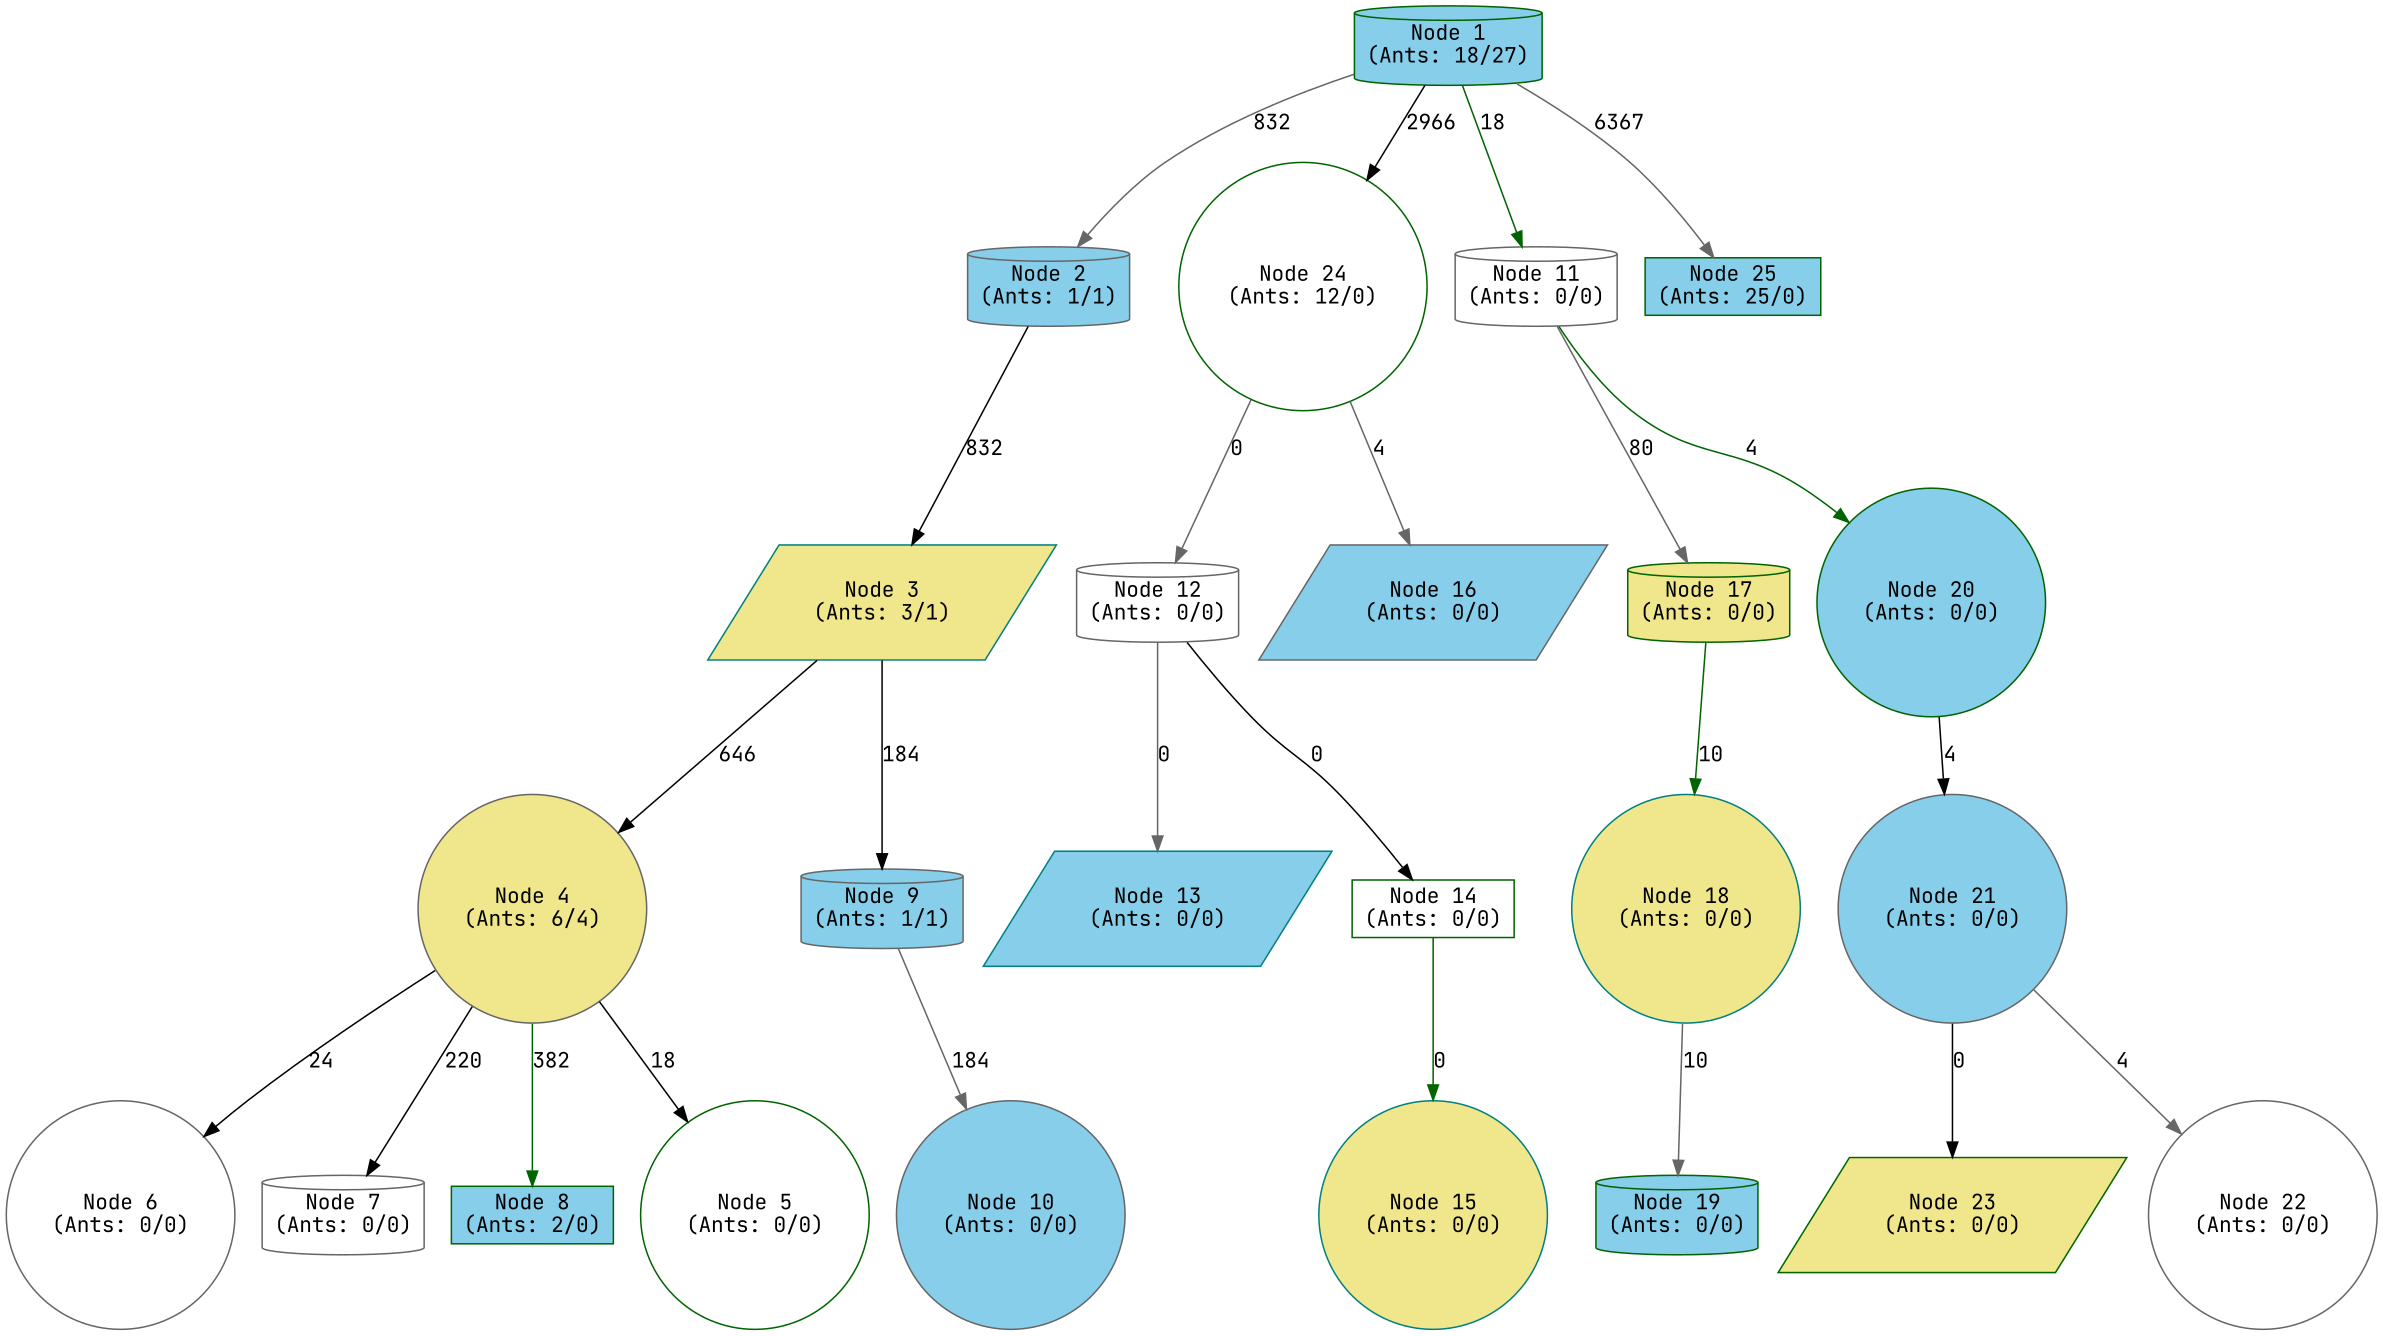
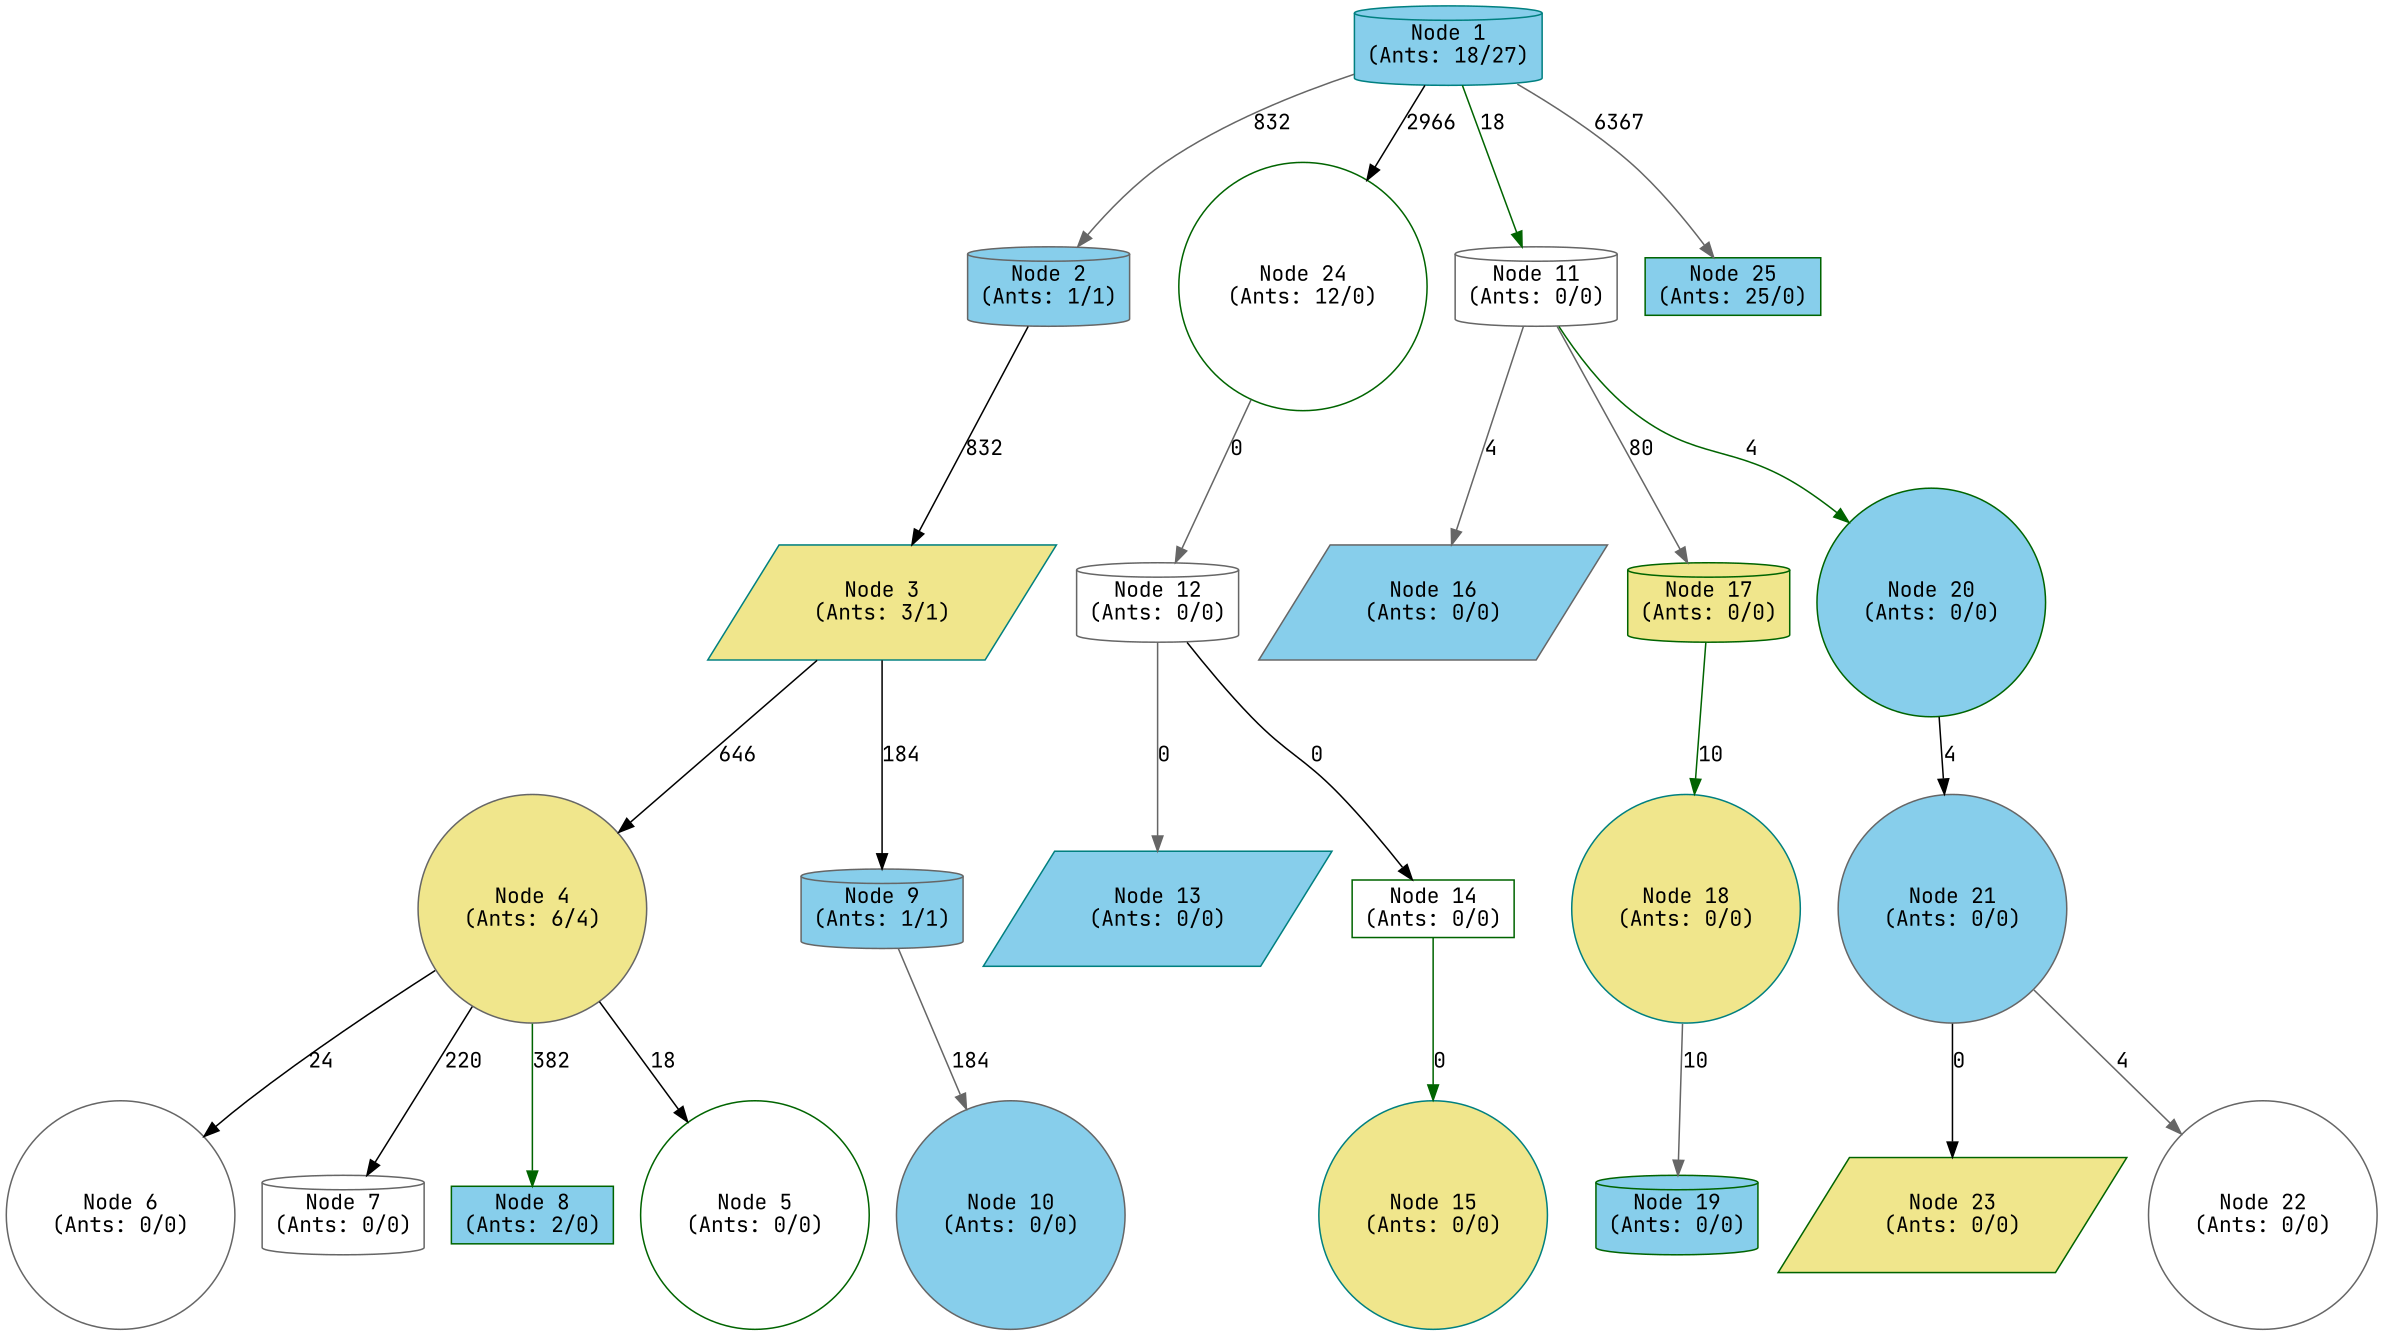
node "Node 1 (Ants: 18/27)": color darkgreen -> teal
edge "Node 24 (Ants: 12/0)" -> "Node 16 (Ants: 0/0)": now "Node 11 (Ants: 0/0)" -> "Node 16 (Ants: 0/0)"
